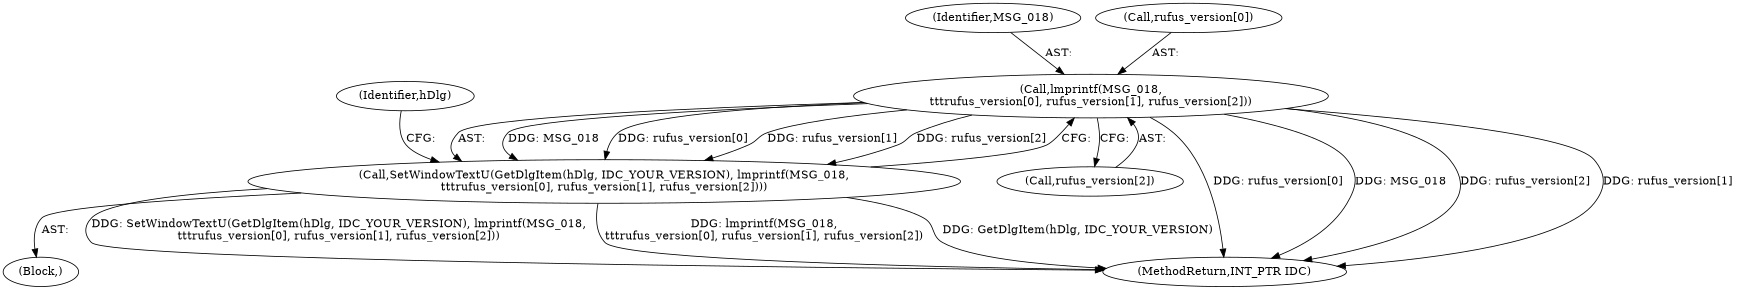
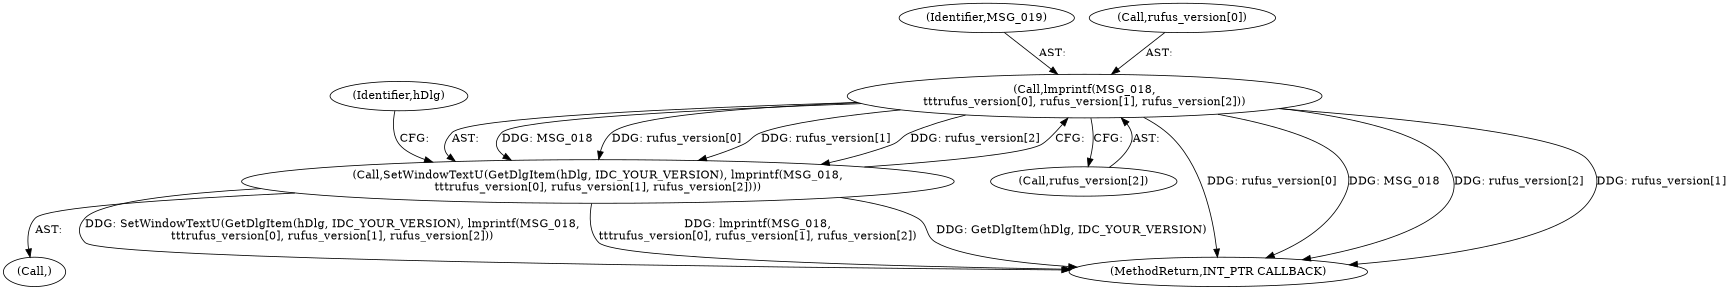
node "(Identifier,MSG_018)": label "(Identifier,MSG_018)" -> "(Identifier,MSG_019)"
node "(Block,)": label "(Block,)" -> "(Call,)"
node "(MethodReturn,INT_PTR IDC)": label "(MethodReturn,INT_PTR IDC)" -> "(MethodReturn,INT_PTR CALLBACK)"
